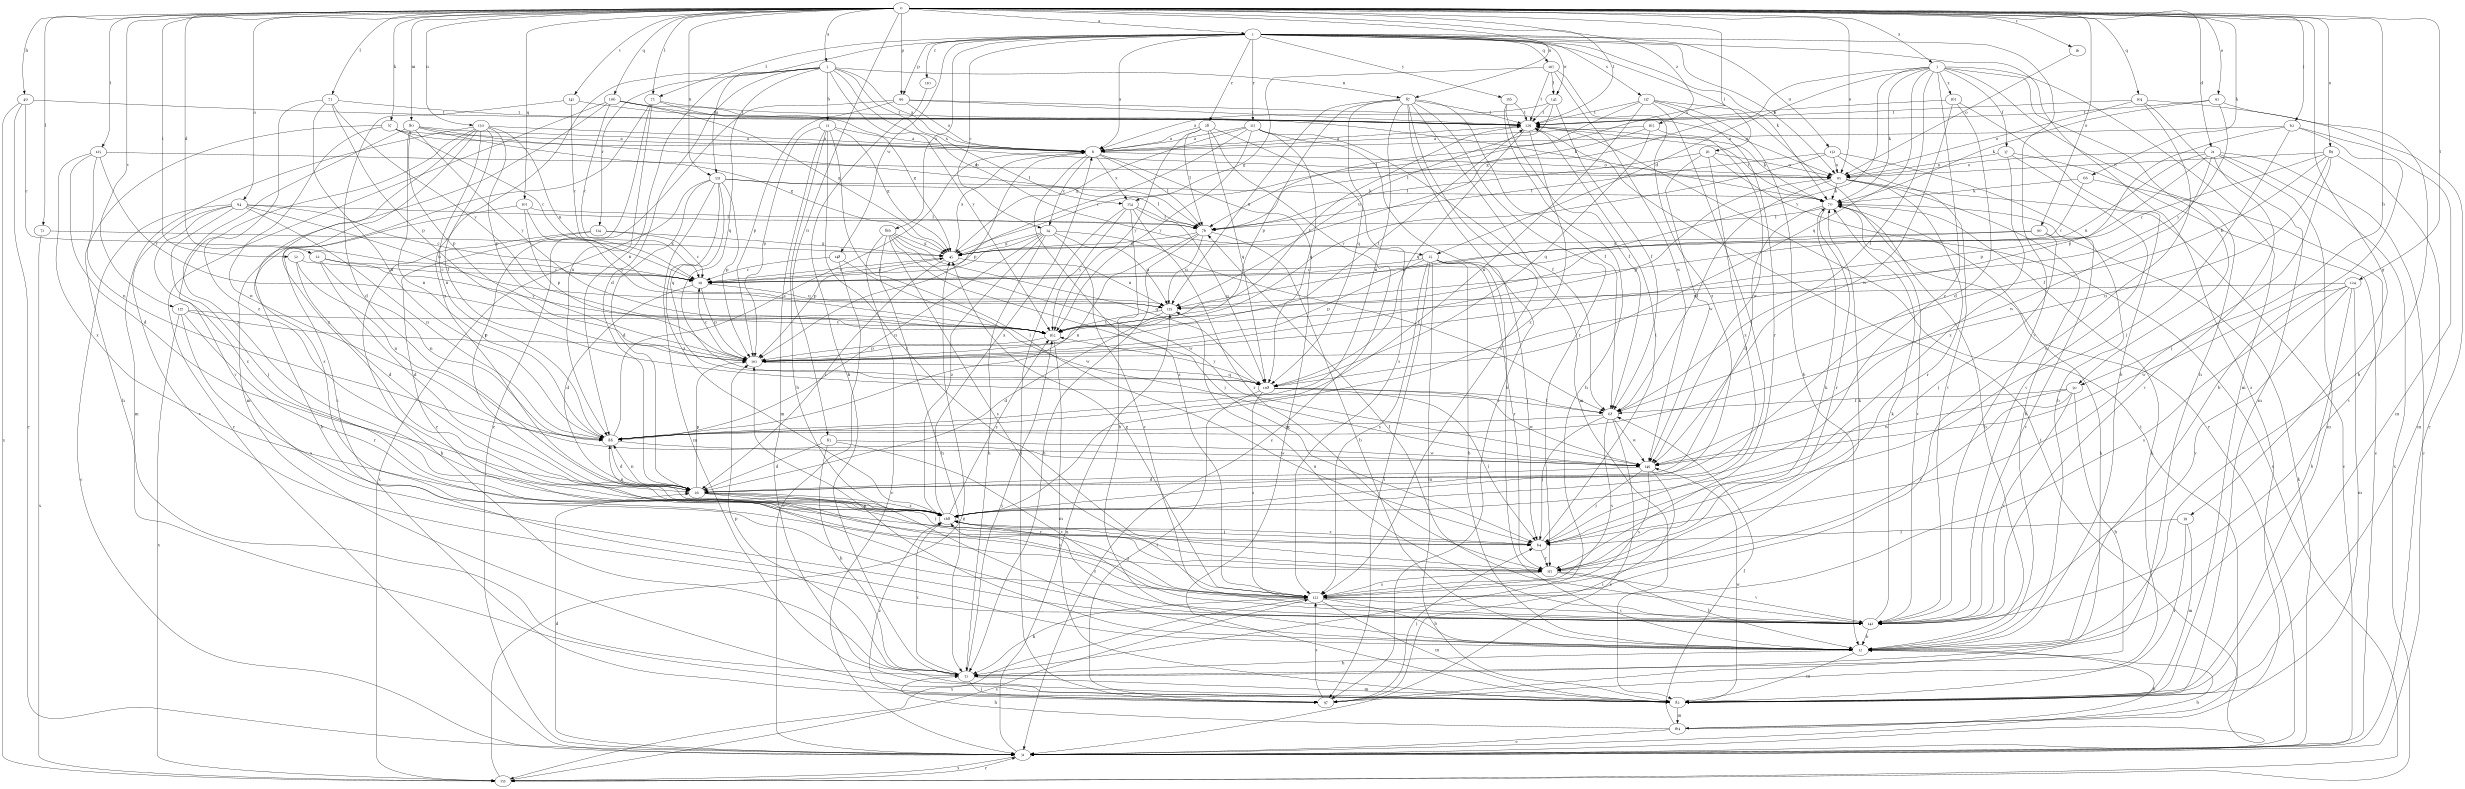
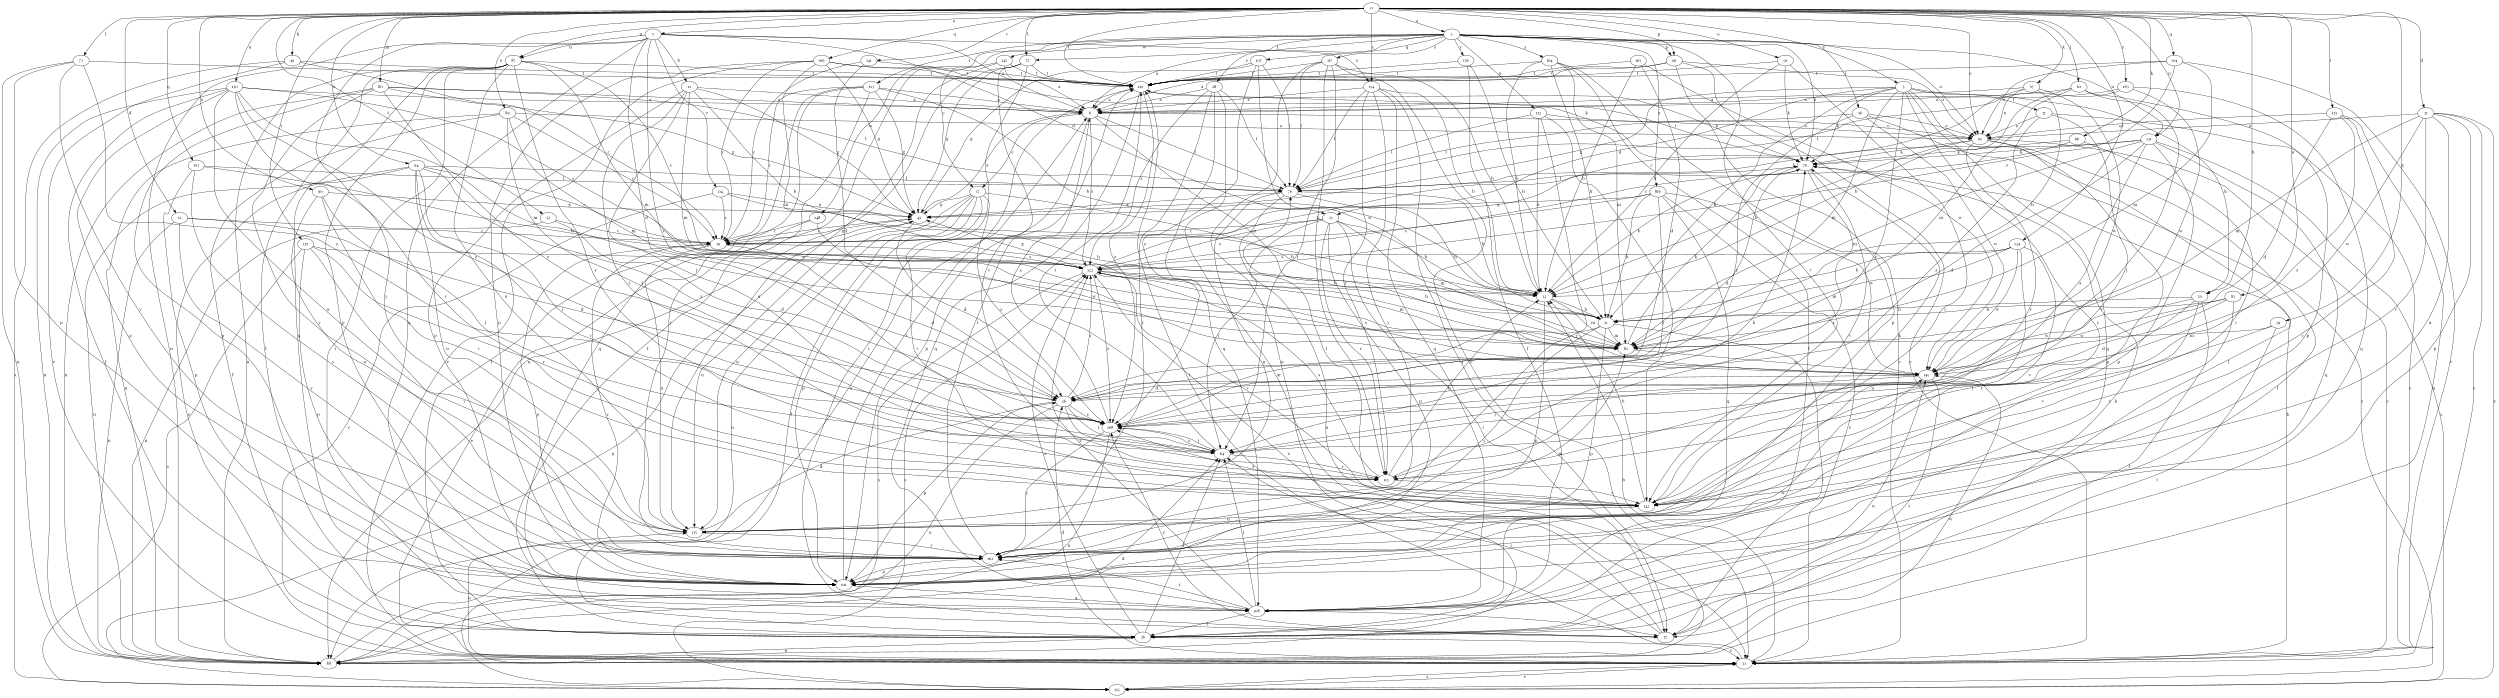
node "16": removed
edge "107" -> "145": now "107" -> "76"
edge "3" -> "165": removed, label "z"
node "110": removed
edge "6" -> "154": reversed
node "531": label "531" -> "131"
node "71": removed
node "14": label "14" -> "17"
edge "19" -> "122": added, label "s"
edge "106" -> "101": added, label "p"
edge "45" -> "26": label "i" -> "d"
node "68": label "68" -> "38"
edge "6" -> "82": label "g" -> "m"
edge "88" -> "26": now "88" -> "64"
node "168": label "168" -> "268"
edge "114" -> "142": now "114" -> "31"
node "97": label "97" -> "57"
edge "82" -> "164": reversed
